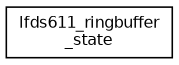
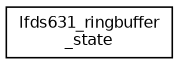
node "lfds611_ringbuffer _state": label "lfds611_ringbuffer _state" -> "lfds631_ringbuffer _state"
